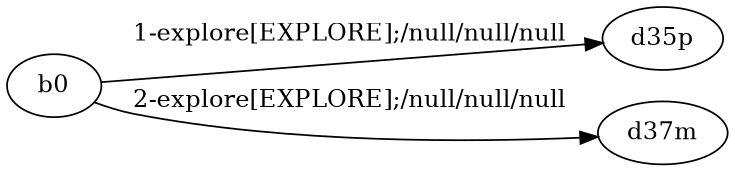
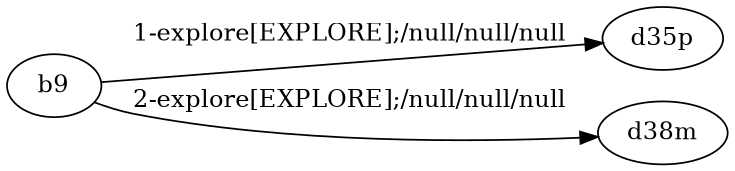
node "b0": label "b0" -> "b9"
node "d37m": label "d37m" -> "d38m"
